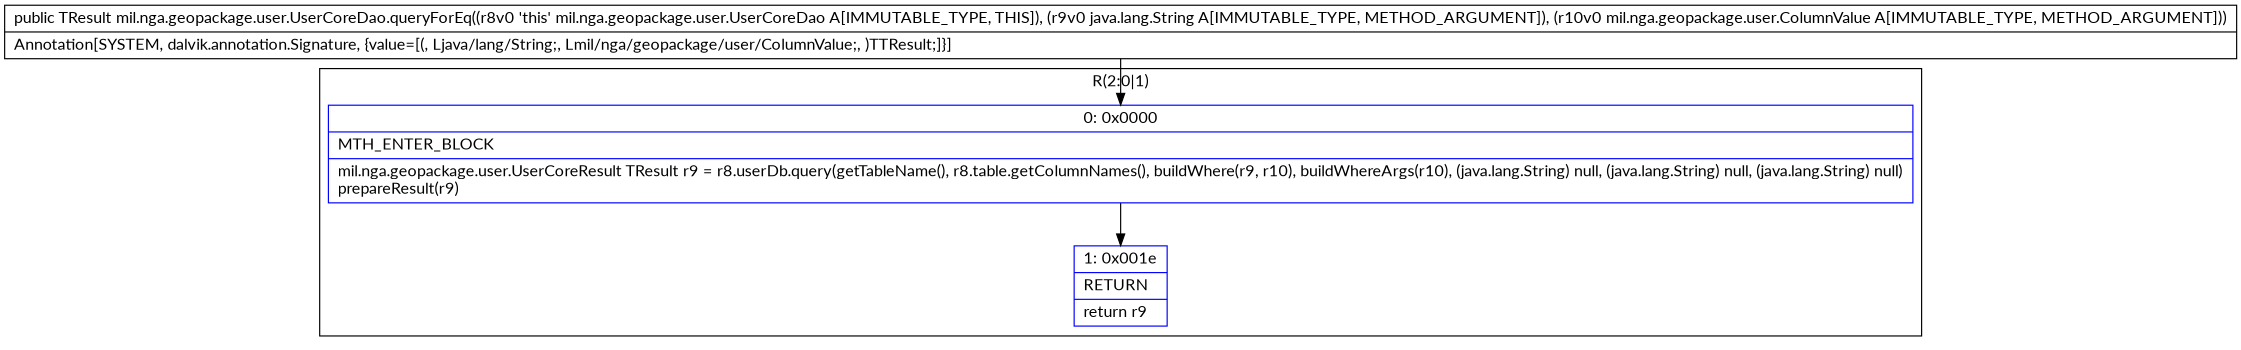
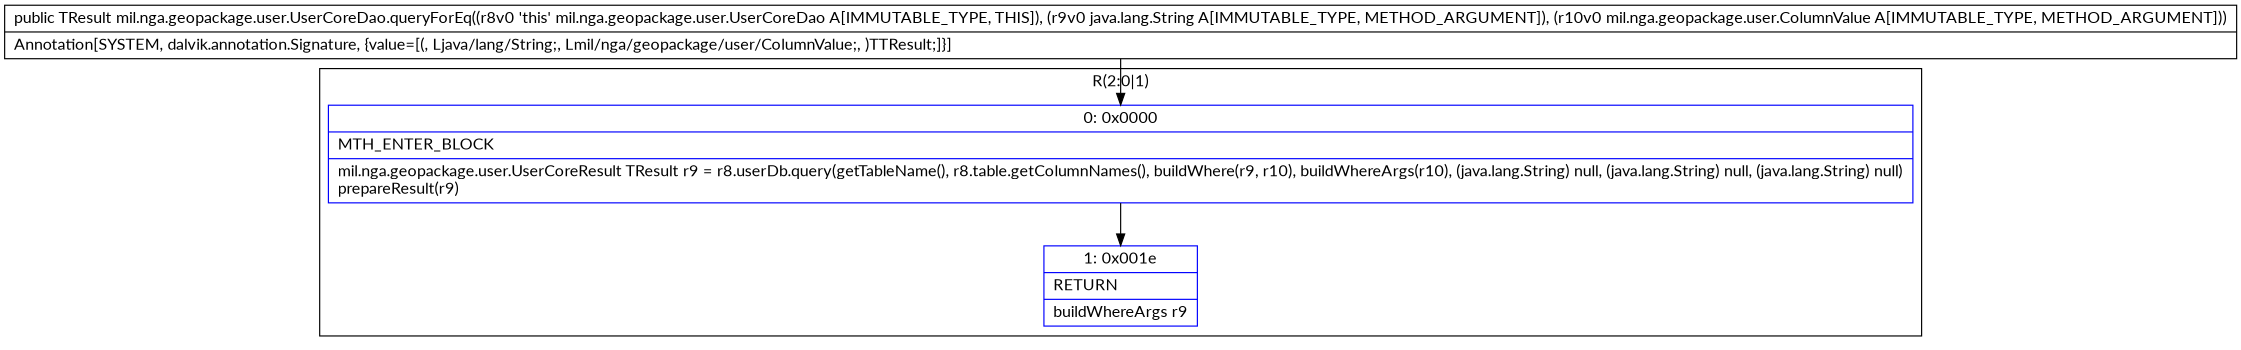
node "1: 0x001e": text "return r9" -> "buildWhereArgs r9"
